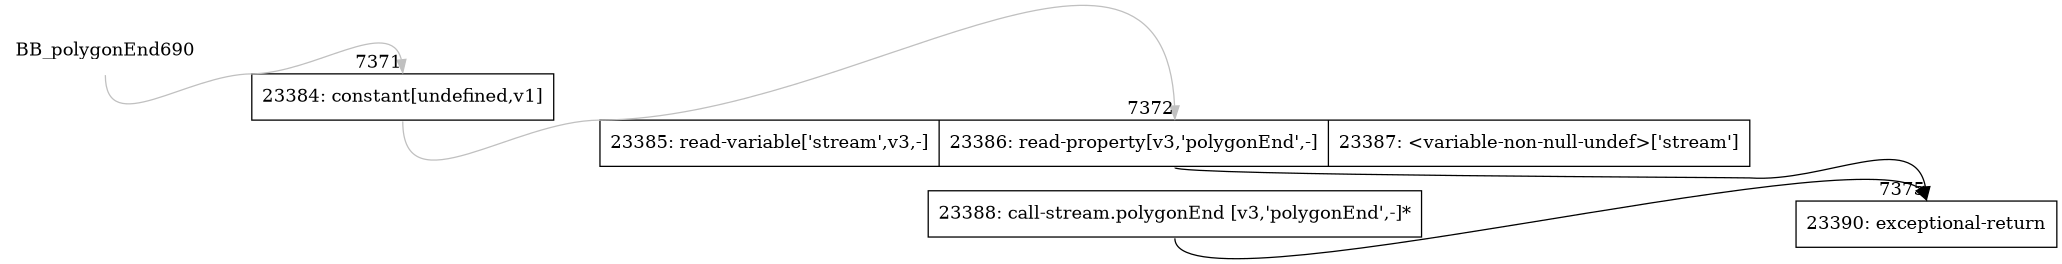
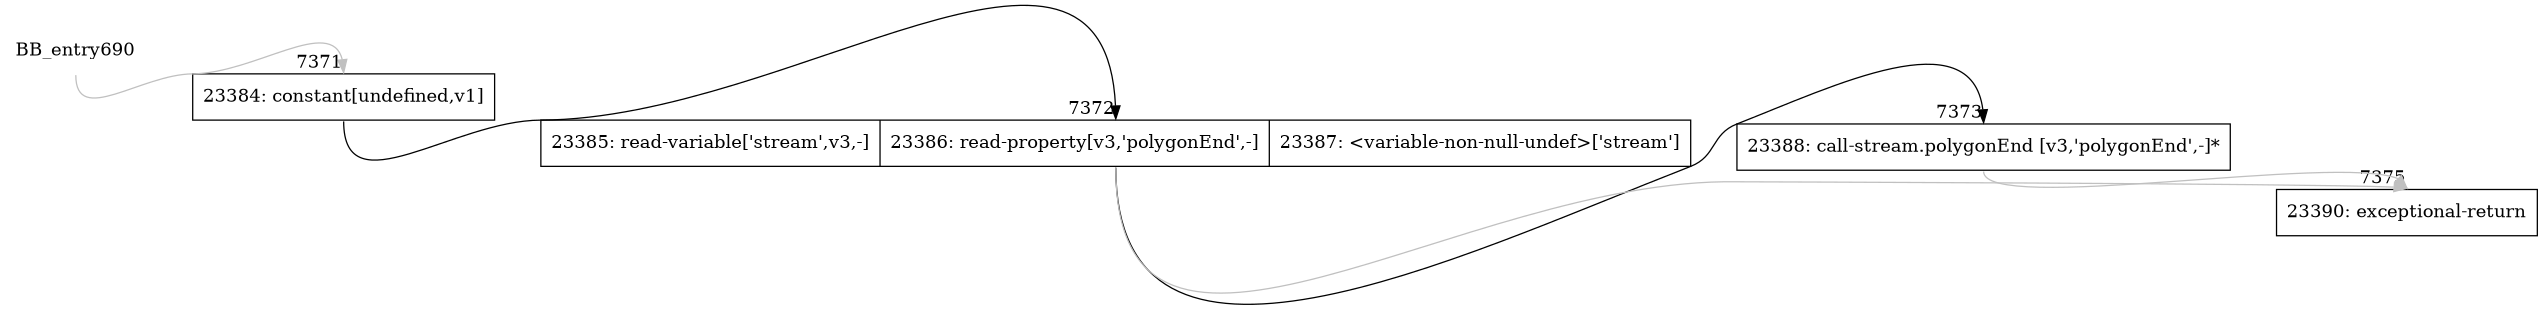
node "BB_polygonEnd690": label "BB_polygonEnd690" -> "BB_entry690"
edge "23384: constant[undefined,v1]" -> "23385: read-variable['stream',v3,-]": color gray -> black
edge "23385: read-variable['stream',v3,-]" -> "23390: exceptional-return": color black -> gray
edge "23388: call-stream.polygonEnd [v3,'polygonEnd',-]*" -> "23390: exceptional-return": color black -> gray
edge "23385: read-variable['stream',v3,-]" -> "23388: call-stream.polygonEnd [v3,'polygonEnd',-]*": added
